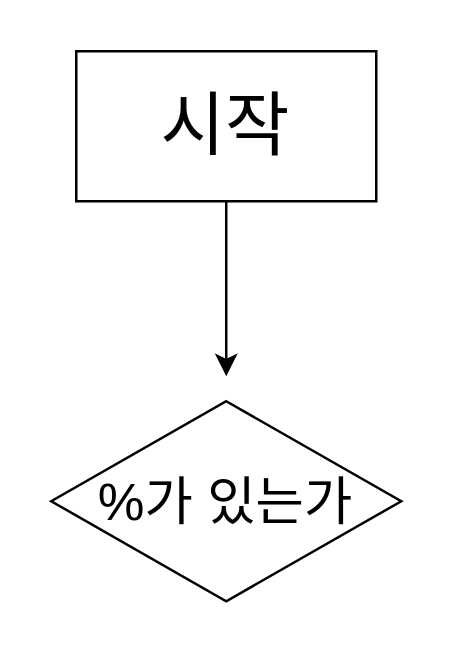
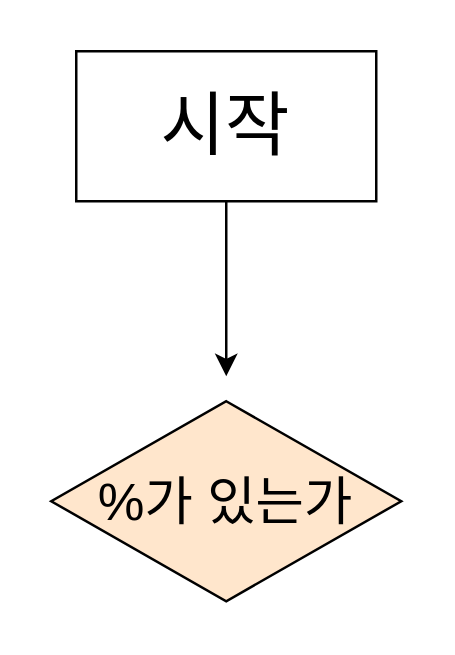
node "%가 있는가": fillcolor #ffffff -> #ffe6cc
